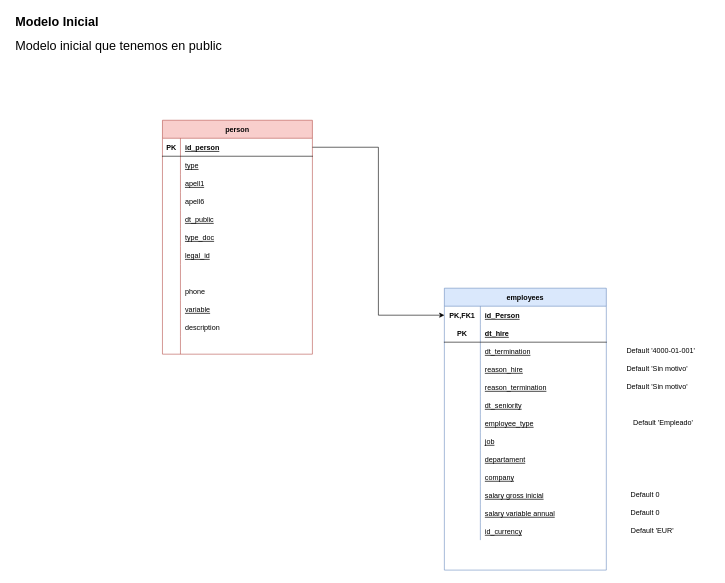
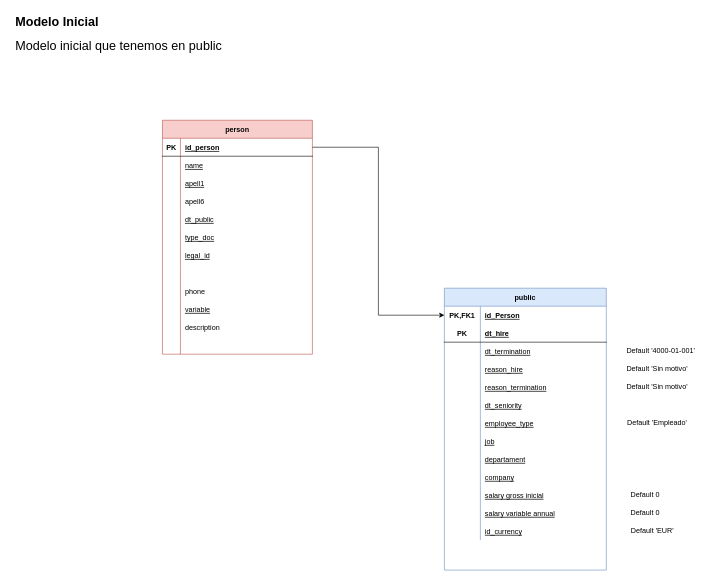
node "type": label "type" -> "name"
node "employees": label "employees" -> "public"
node "Default 'Empleado'": moved (663, 423) -> (657, 423)
